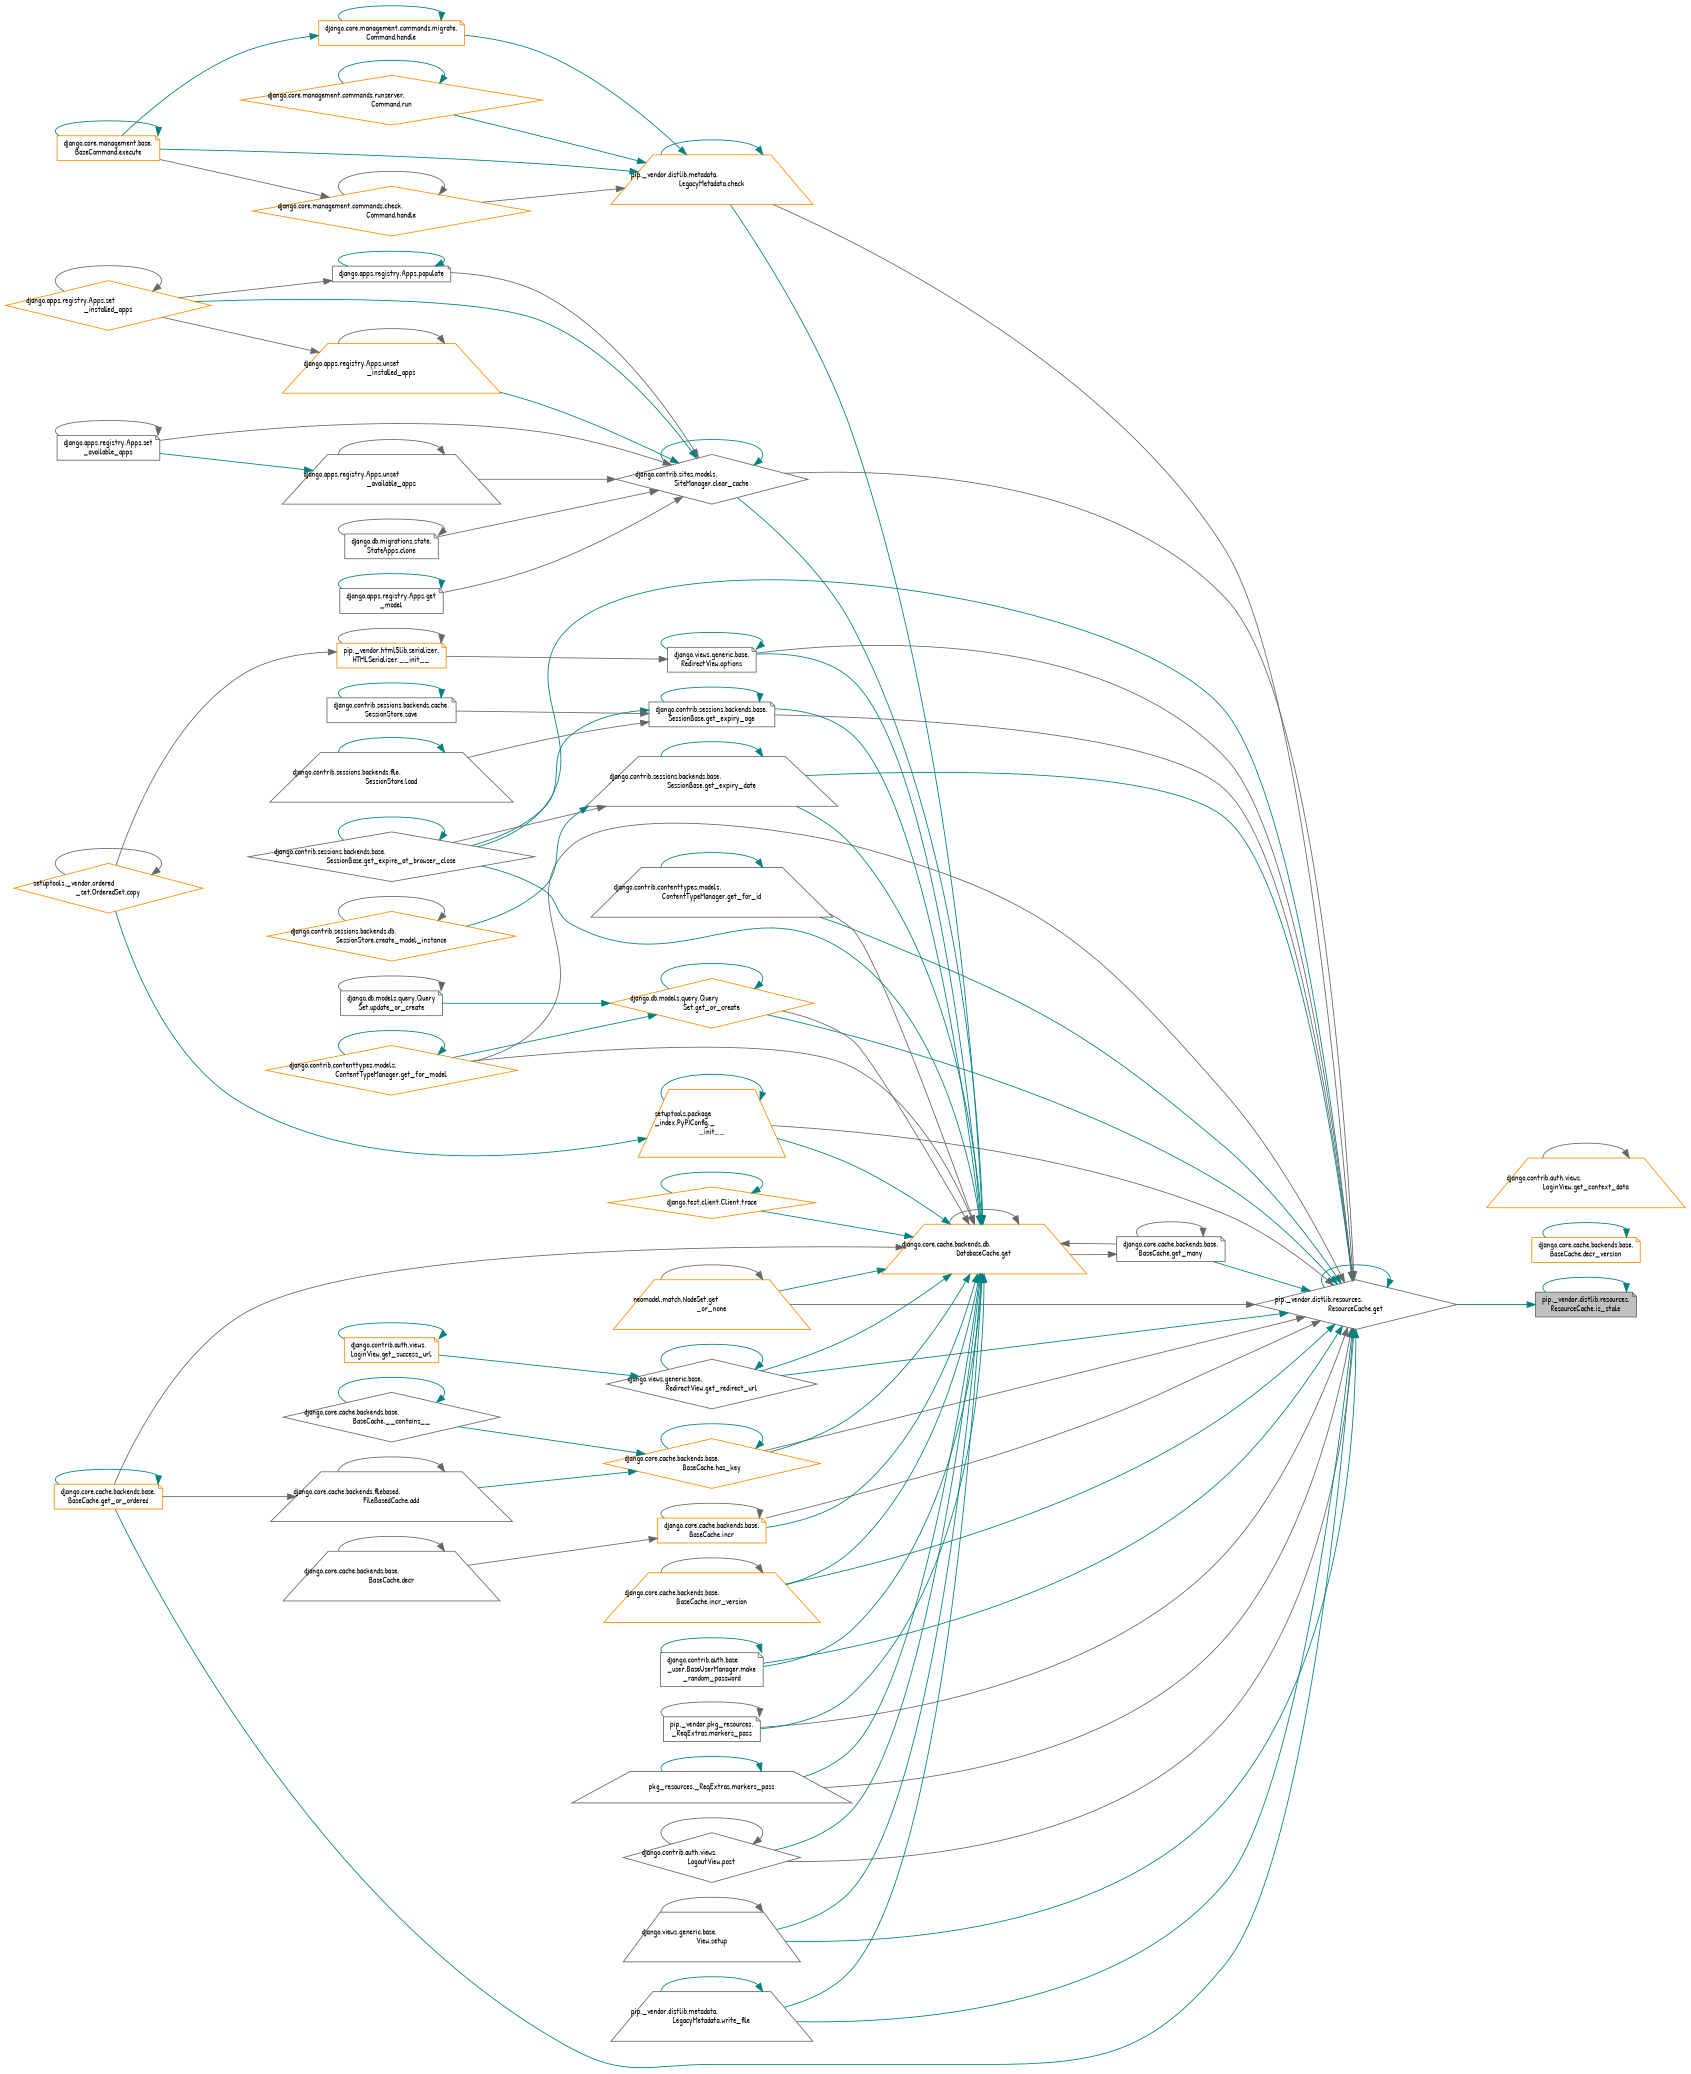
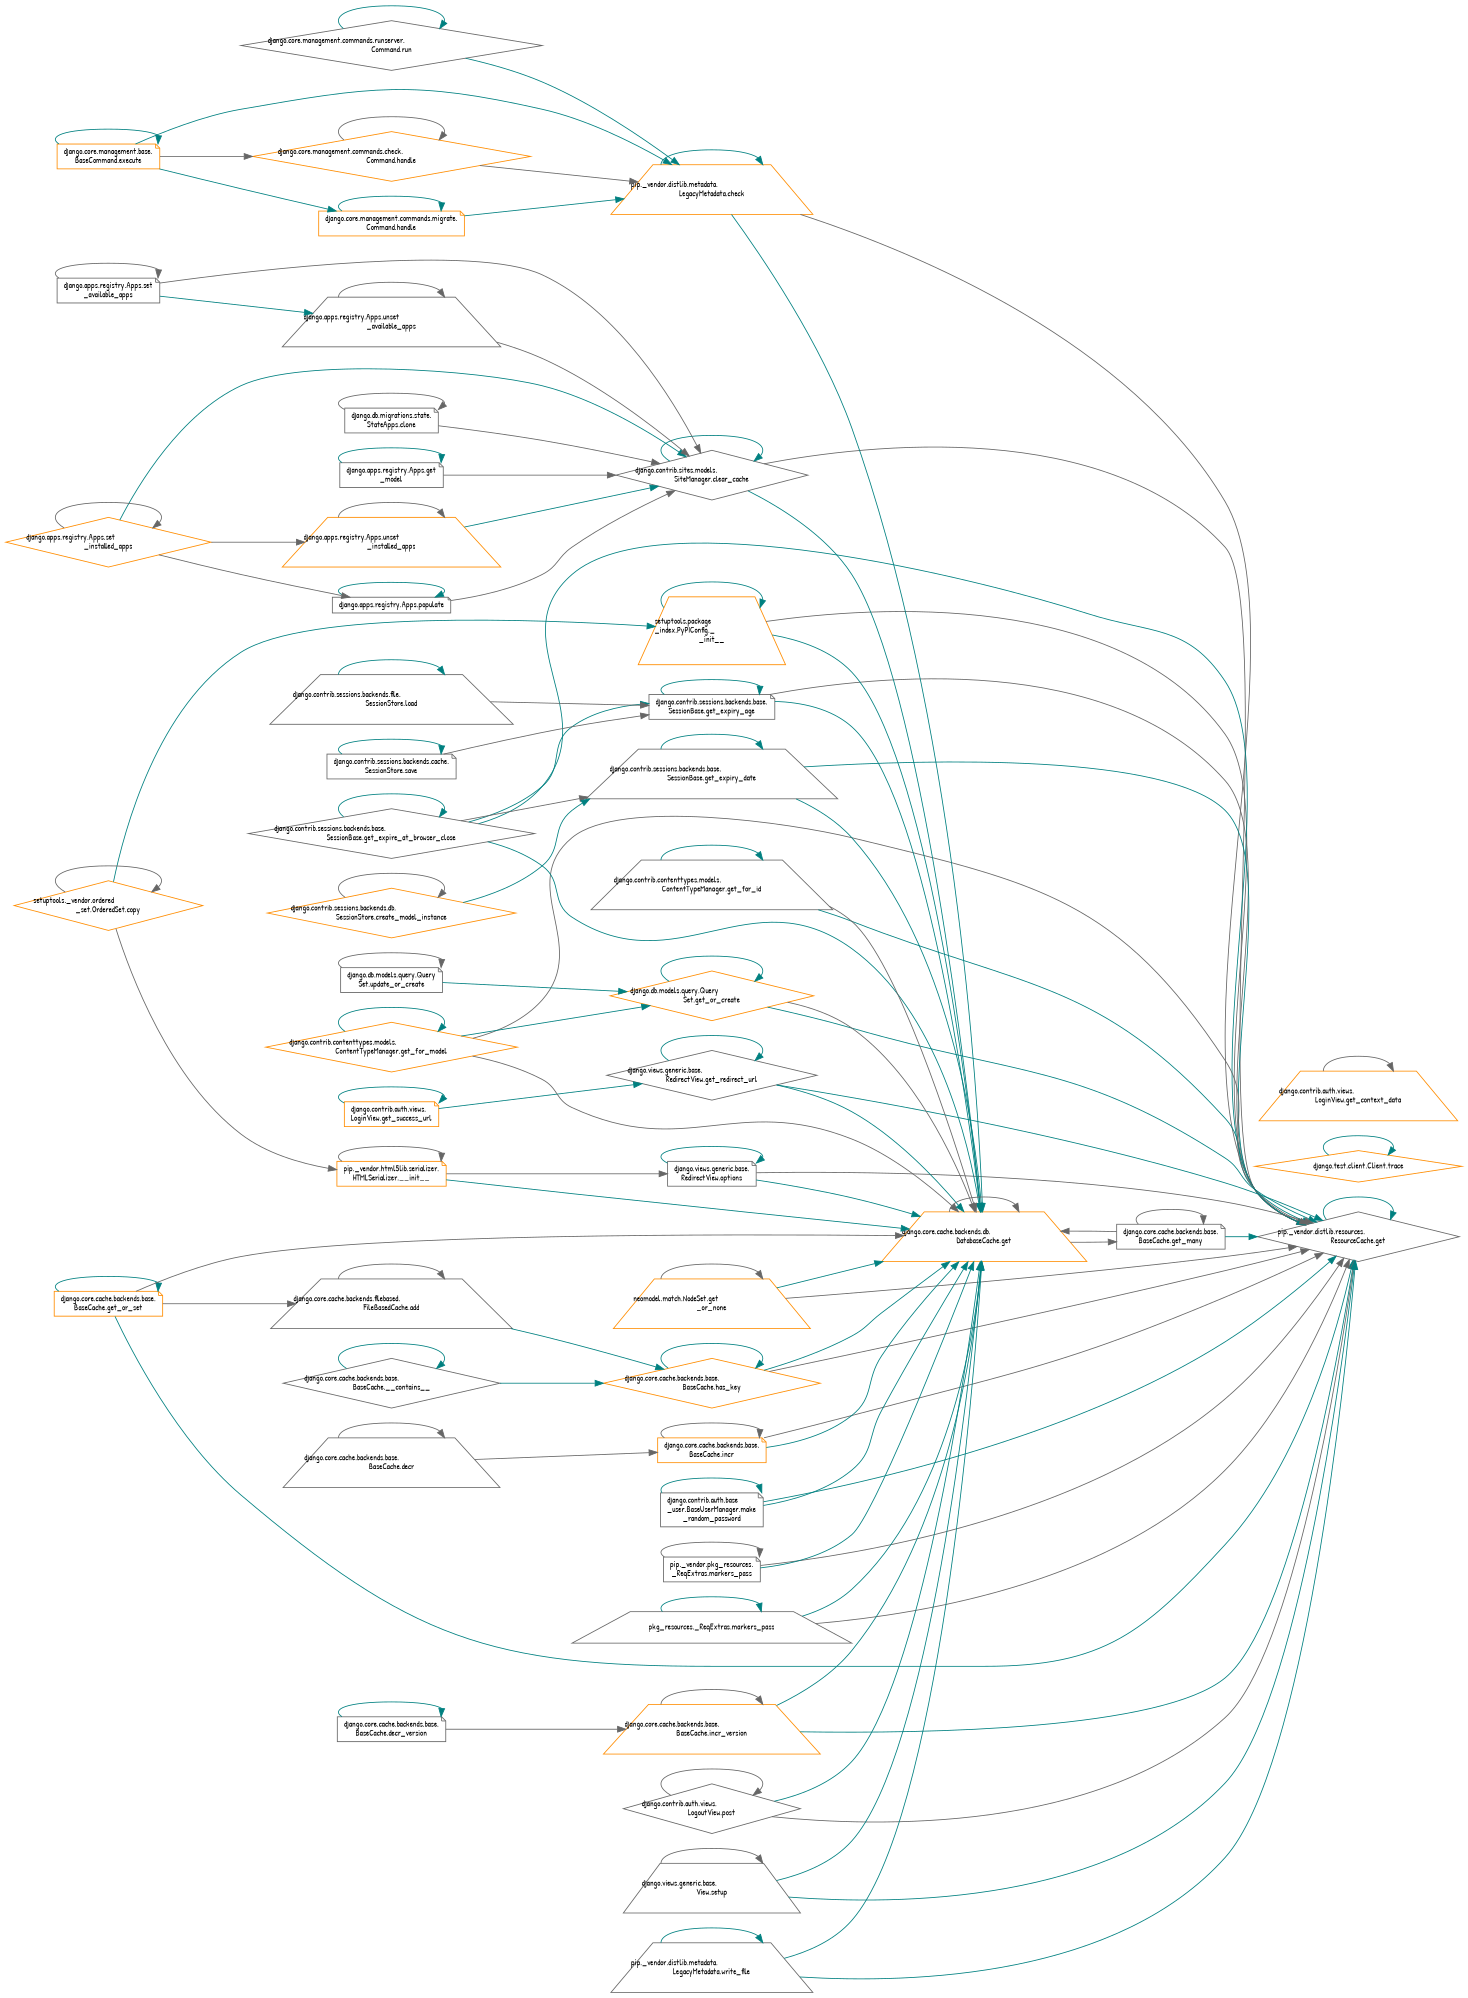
node "django.core.management.commands.runserver. Command.run": color darkorange -> gray40
edge "django.test.client.Client.trace" -> "django.core.cache.backends.db. DatabaseCache.get": now "pip._vendor.html5lib.serializer. HTMLSerializer.__init__" -> "django.core.cache.backends.db. DatabaseCache.get"
node "django.core.cache.backends.base. BaseCache.decr_version": color darkorange -> gray40
node "pip._vendor.distlib.resources. ResourceCache.is_stale": removed
node "django.core.cache.backends.base. BaseCache.get_or_ordered": label "django.core.cache.backends.base. BaseCache.get_or_ordered" -> "django.core.cache.backends.base. BaseCache.get_or_set"
edge "django.core.cache.backends.base. BaseCache.decr_version" -> "django.core.cache.backends.base. BaseCache.incr_version": added
